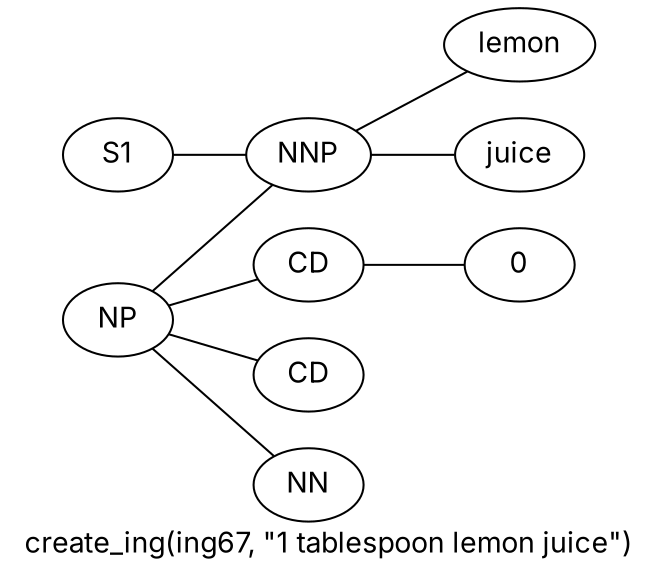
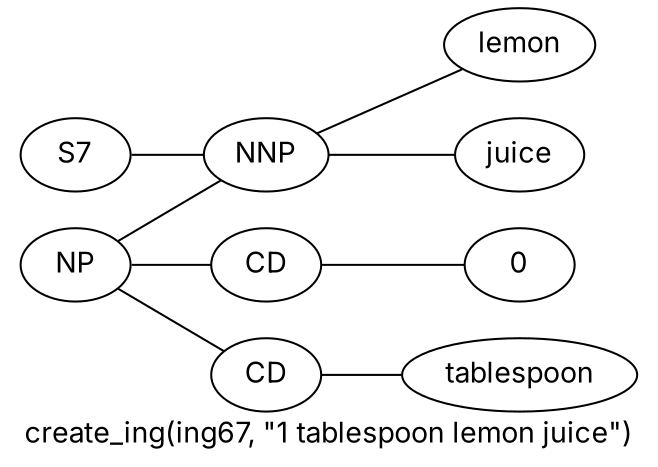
node "S1": label "S1" -> "S7"
node "tablespoon": added
node "NN": removed
